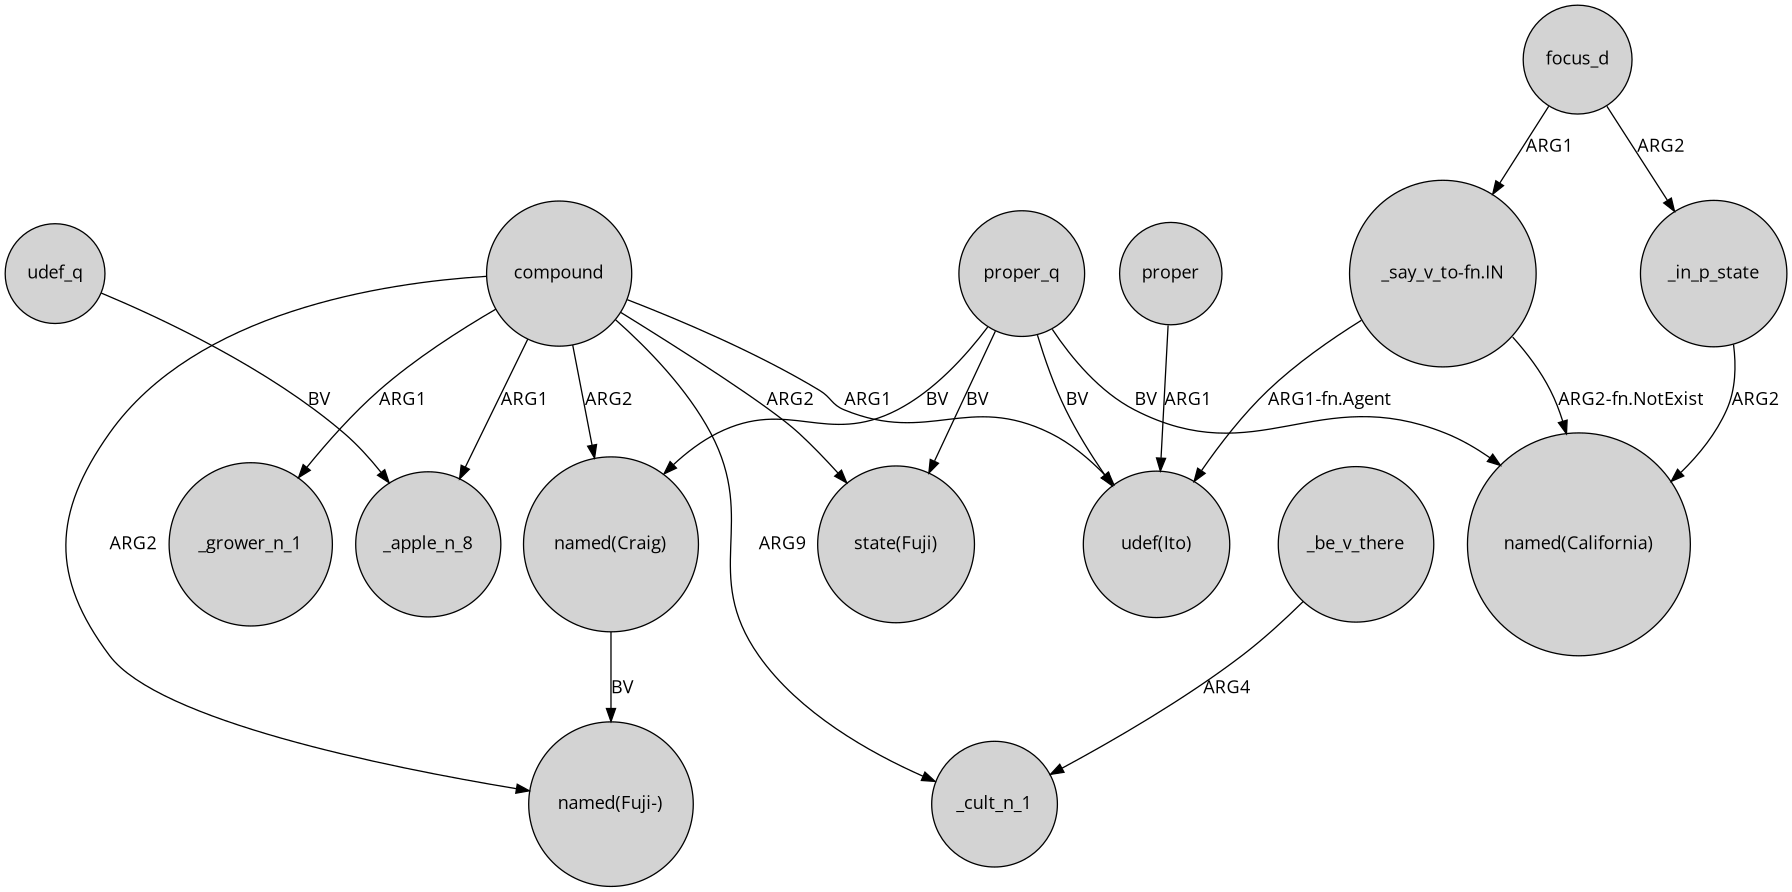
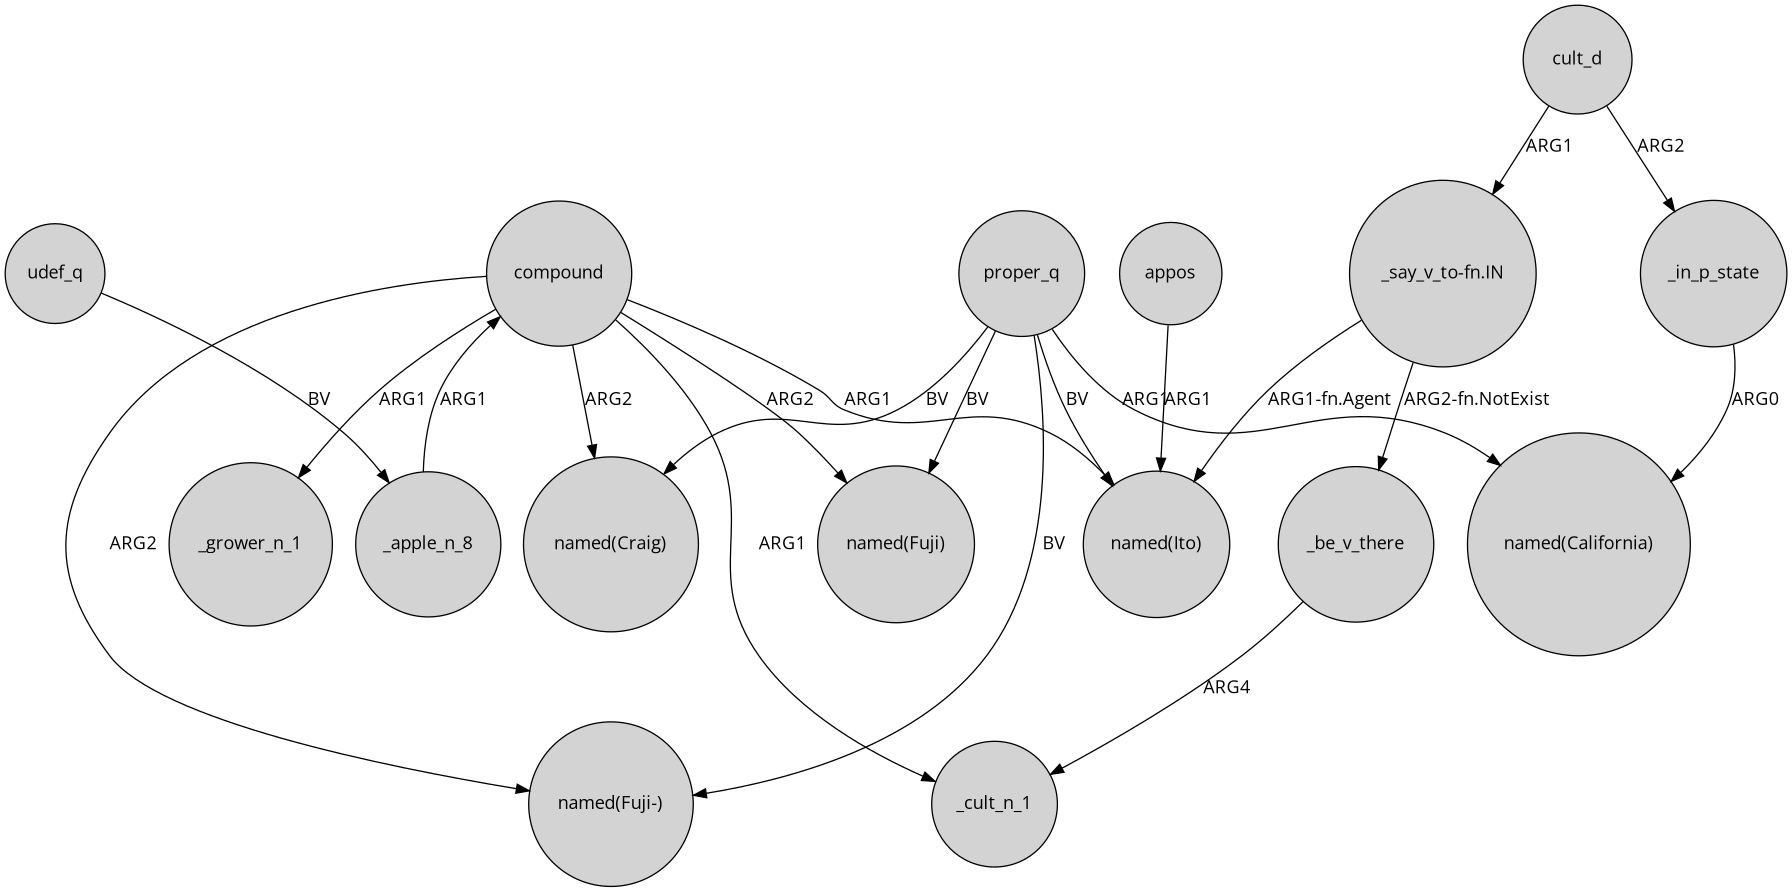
node "focus_d": label "focus_d" -> "cult_d"
node "proper": label "proper" -> "appos"
edge "_say_v_to-fn.IN" -> "named(California)": now "_say_v_to-fn.IN" -> "_be_v_there"
edge "proper_q" -> "named(California)": label "BV" -> "ARG1"
edge "_in_p_state" -> "named(California)": label "ARG2" -> "ARG0"
edge "compound" -> "_apple_n_8": reversed
edge "compound" -> "_cult_n_1": label "ARG9" -> "ARG1"
node "state(Fuji)": label "state(Fuji)" -> "named(Fuji)"
node "udef(Ito)": label "udef(Ito)" -> "named(Ito)"
edge "named(Craig)" -> "named(Fuji-)": now "proper_q" -> "named(Fuji-)"
